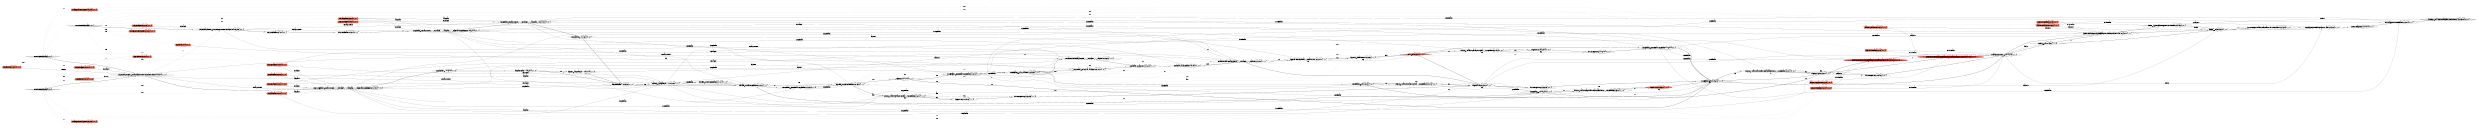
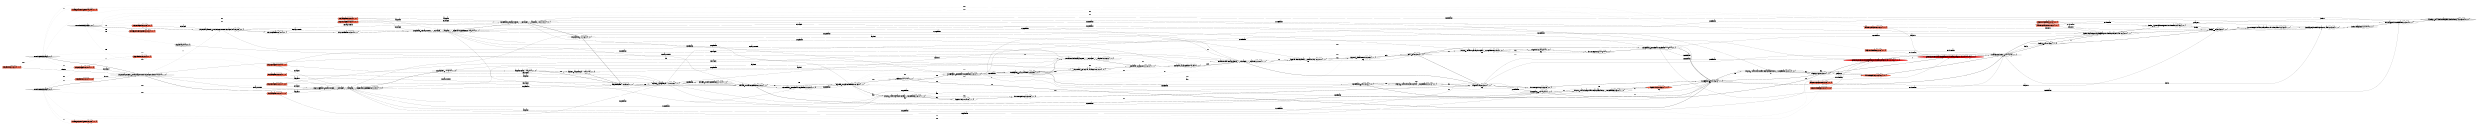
node "long wait@@@2@@@['0', '0', '1']": fillcolor tomato -> lightgray
node "result != null@@@23@@@['1', '1', '1']": fillcolor tomato -> white
node "throw new Exception(msg)@@@39@@@['0', '0', '1']": fillcolor white -> tomato
